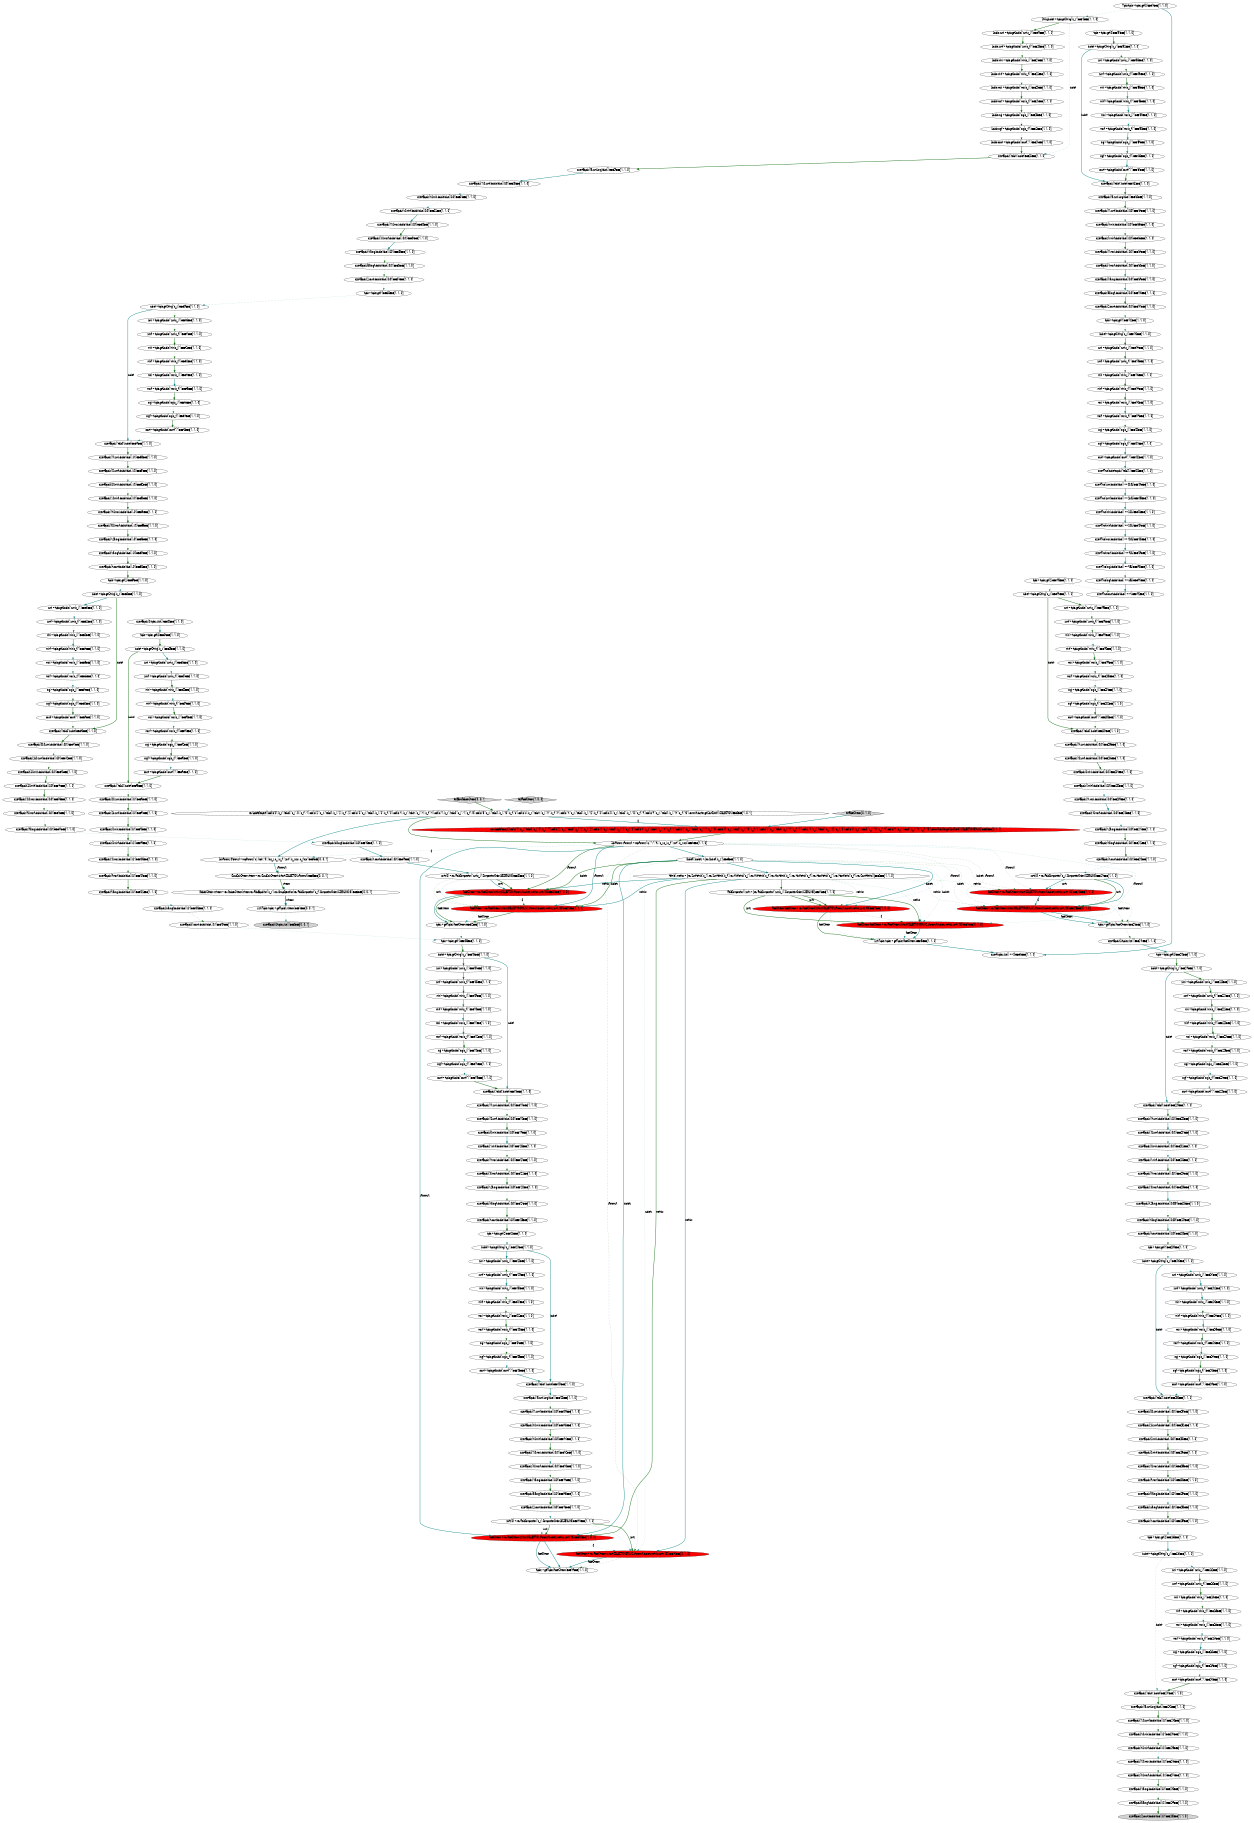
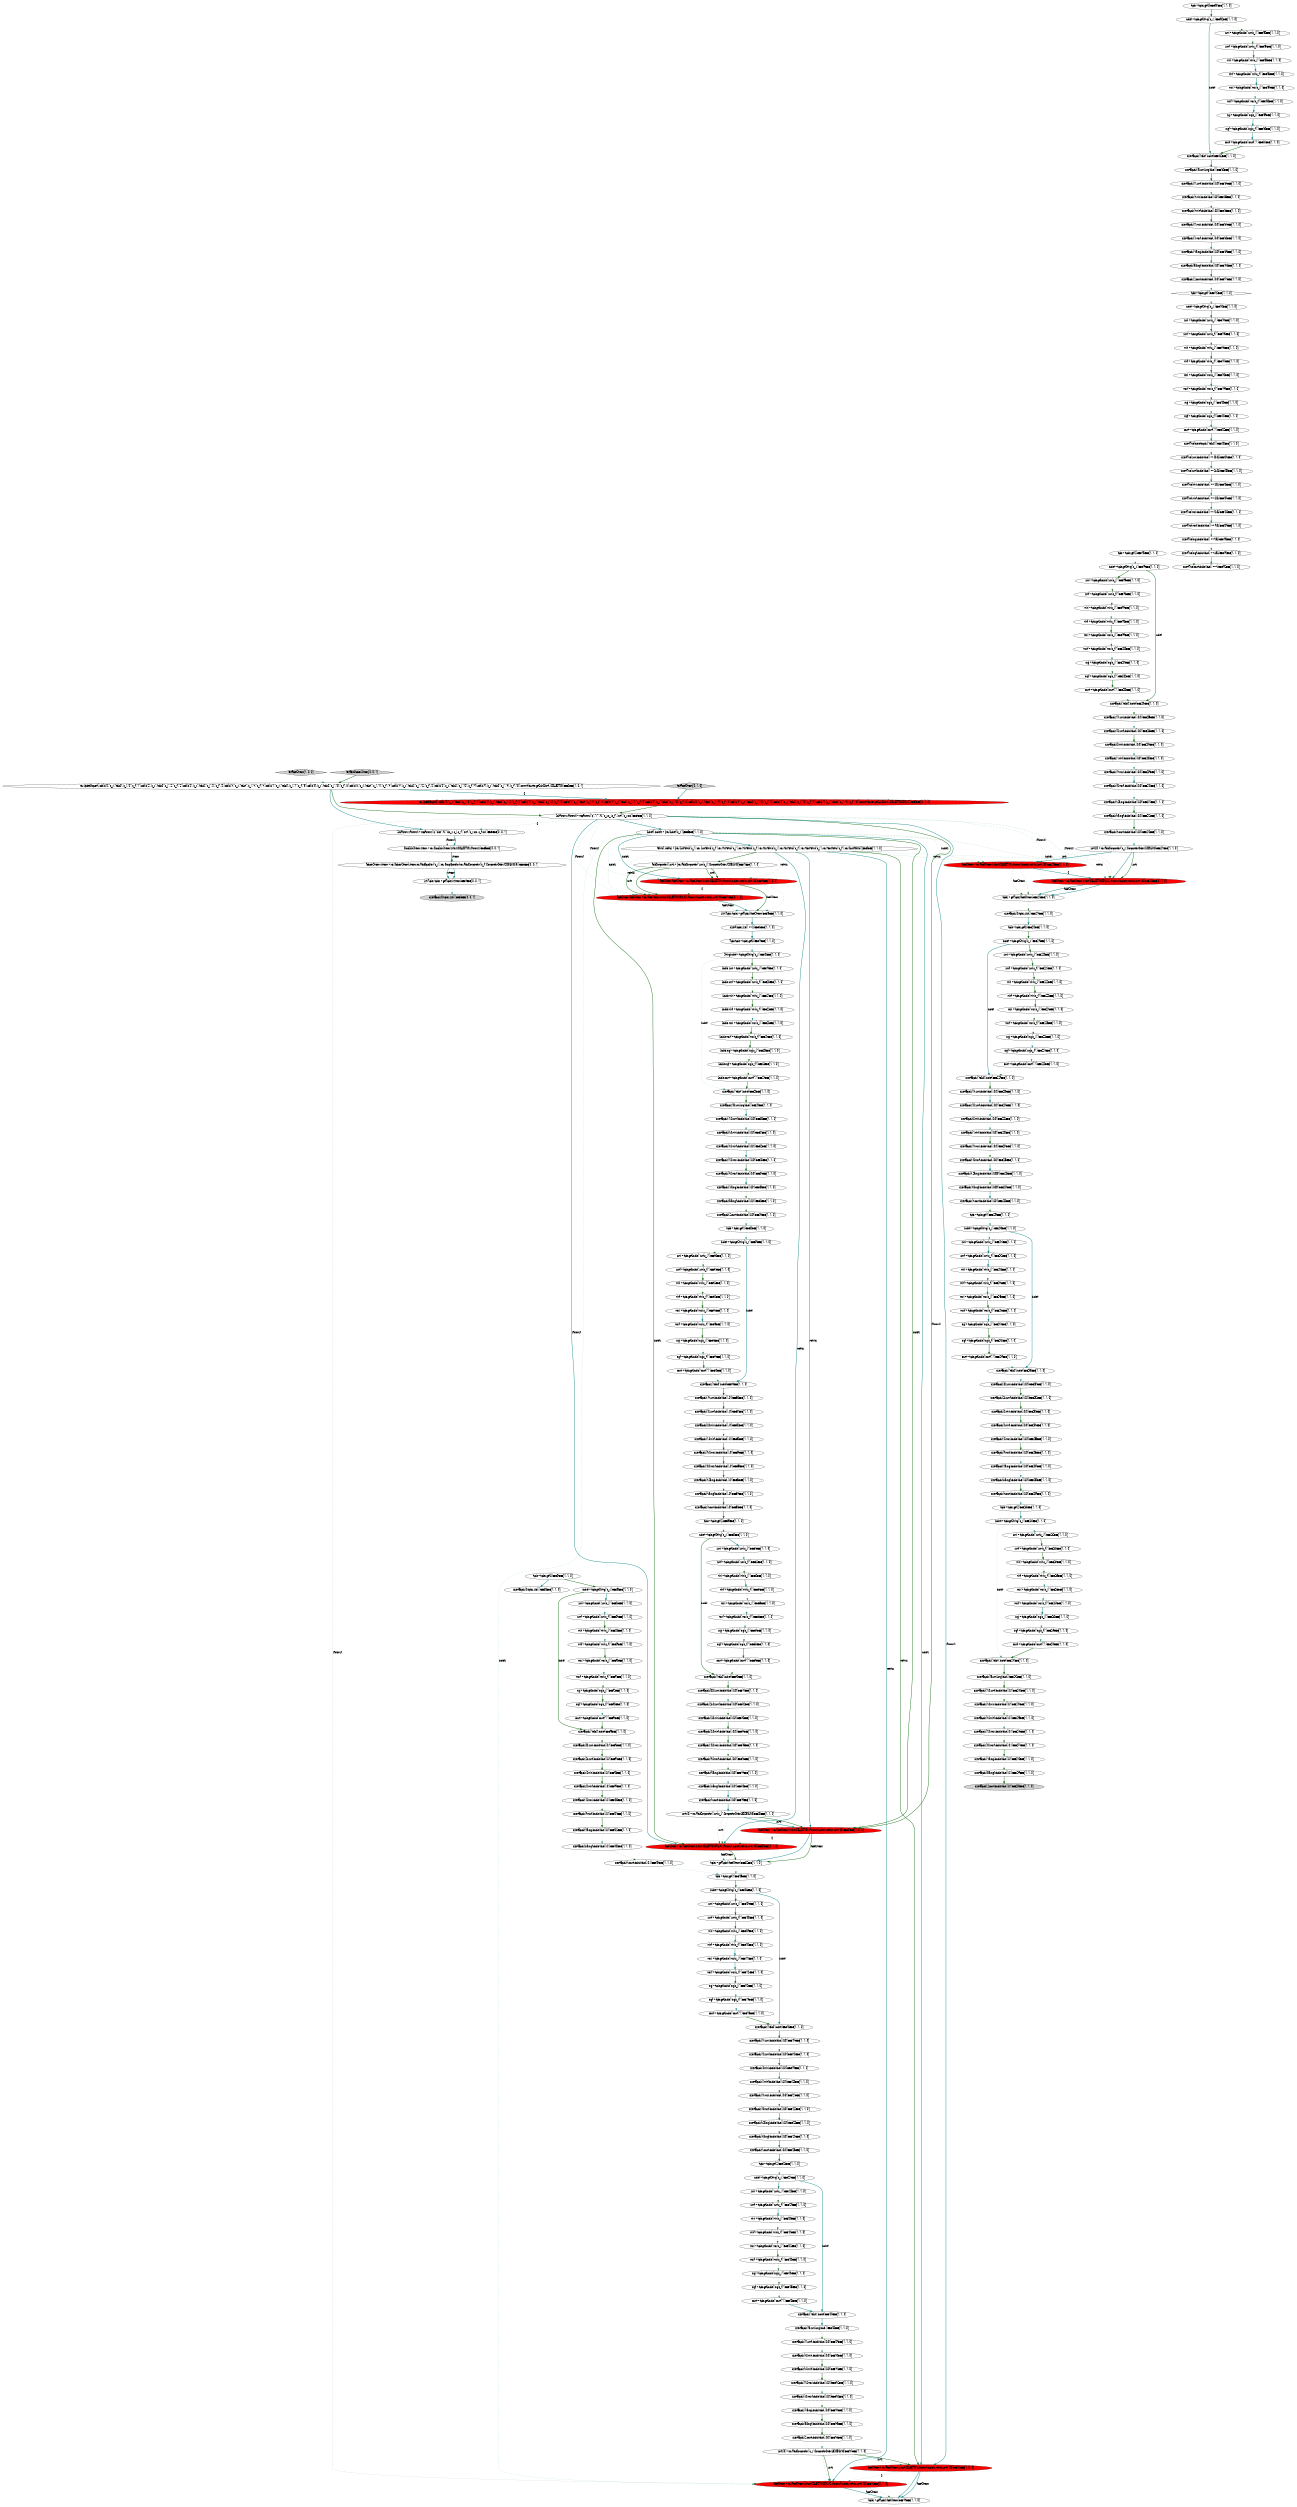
node "tuple = tuples.get(1)@@@172@@@['1', '1', '0']": shape ellipse -> diamond
edge "Tuple tuple = tuples.get(0)@@@17@@@['1', '1', '0']" -> "assert(tuples.size() == 3)@@@16@@@['1', '1', '0']": reversed
edge "assertEquals(3,tuples.size())@@@83@@@['1', '1', '0']" -> "tuple = tuples.get(0)@@@84@@@['1', '1', '0']": reversed
